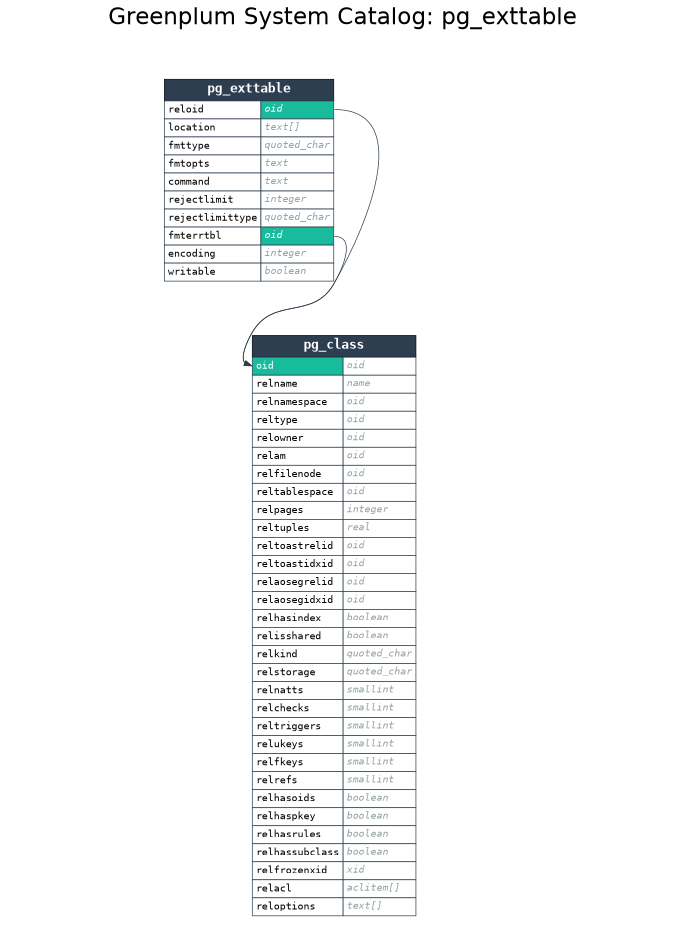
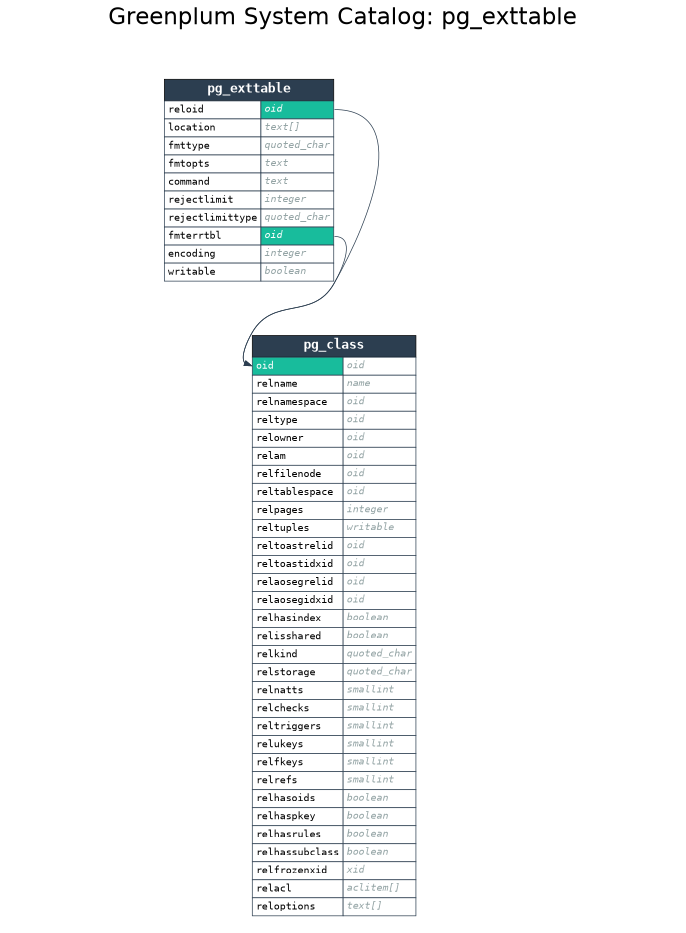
node "pg_class": text "real" -> "writable"
